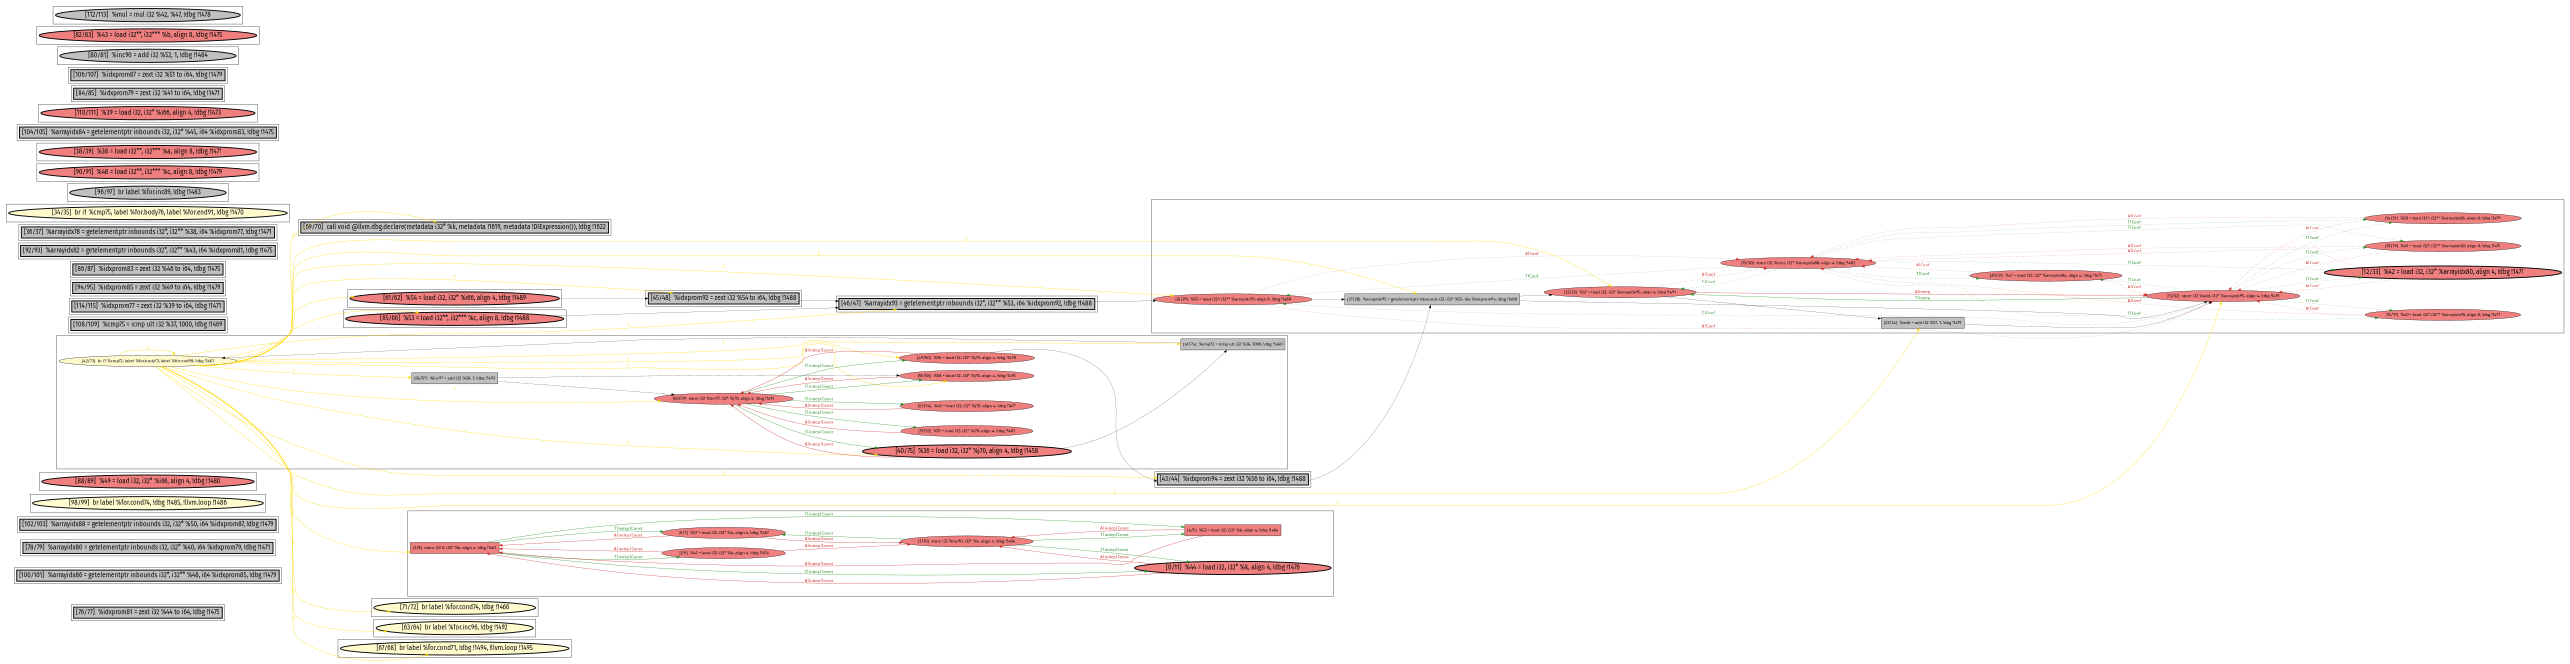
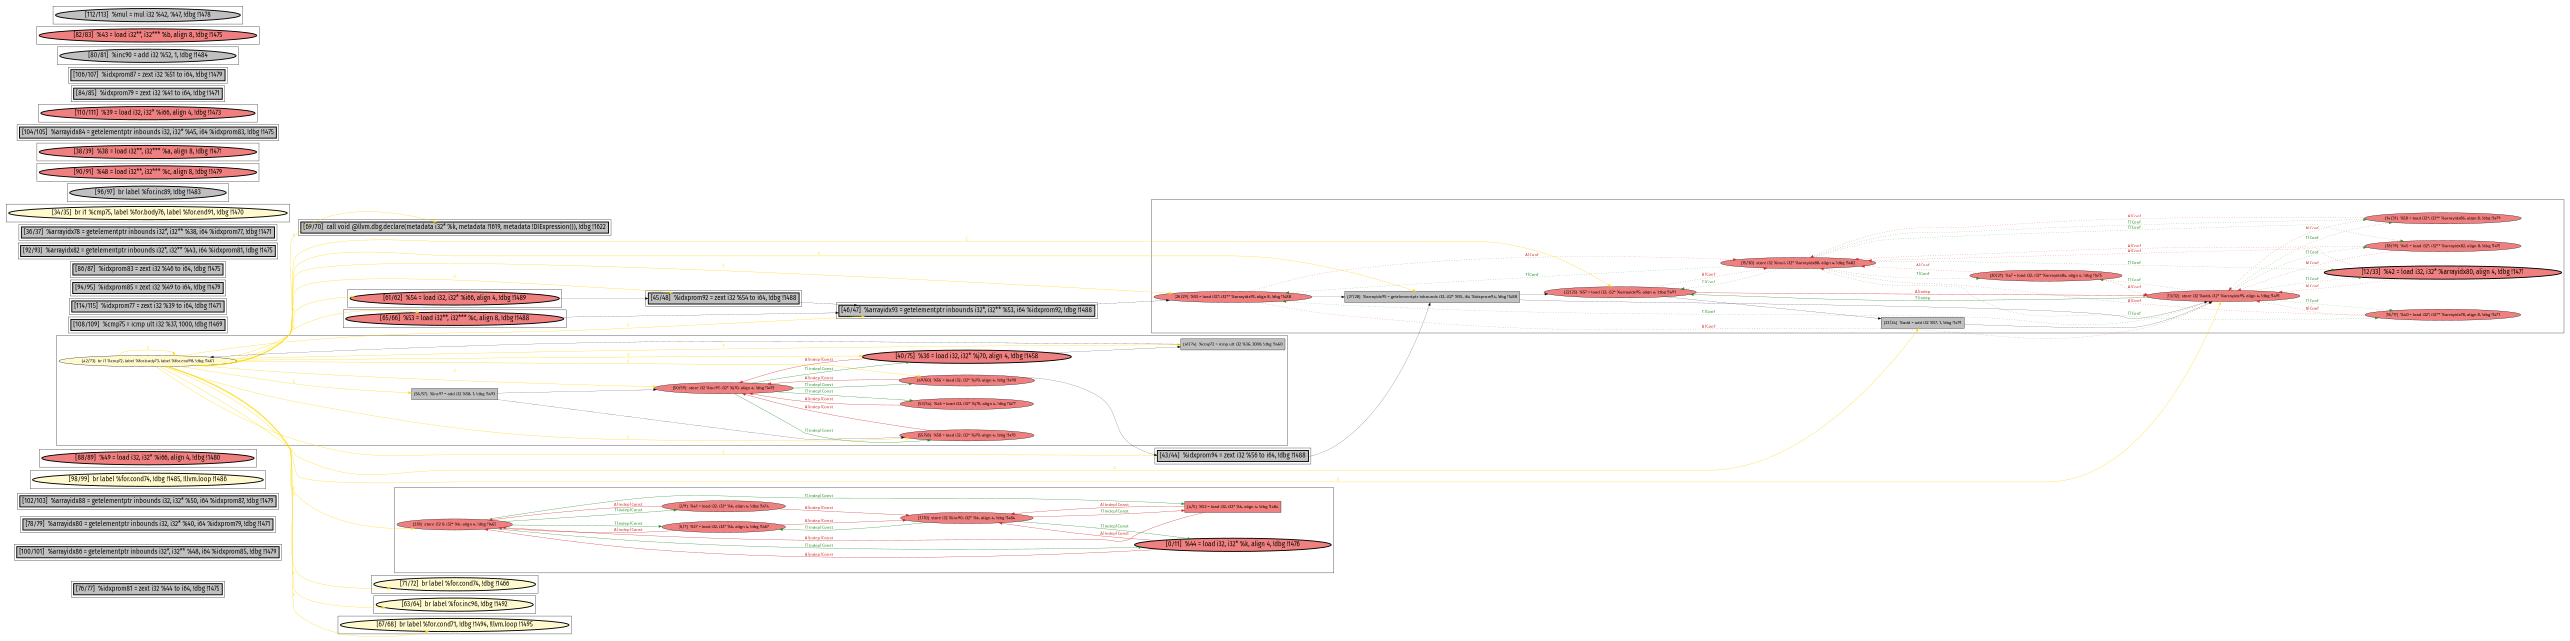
node "[51/52]  %51 = load i32, i32* %j70, align 4, !dbg !1481": removed
edge "[1/10]  store i32 %inc90, i32* %k, align 4, !dbg !1484" -> "[4/5]  %52 = load i32, i32* %k, align 4, !dbg !1484": color forestgreen -> firebrick3
node "[3/8]  store i32 0, i32* %k, align 4, !dbg !1465": shape box -> ellipse
